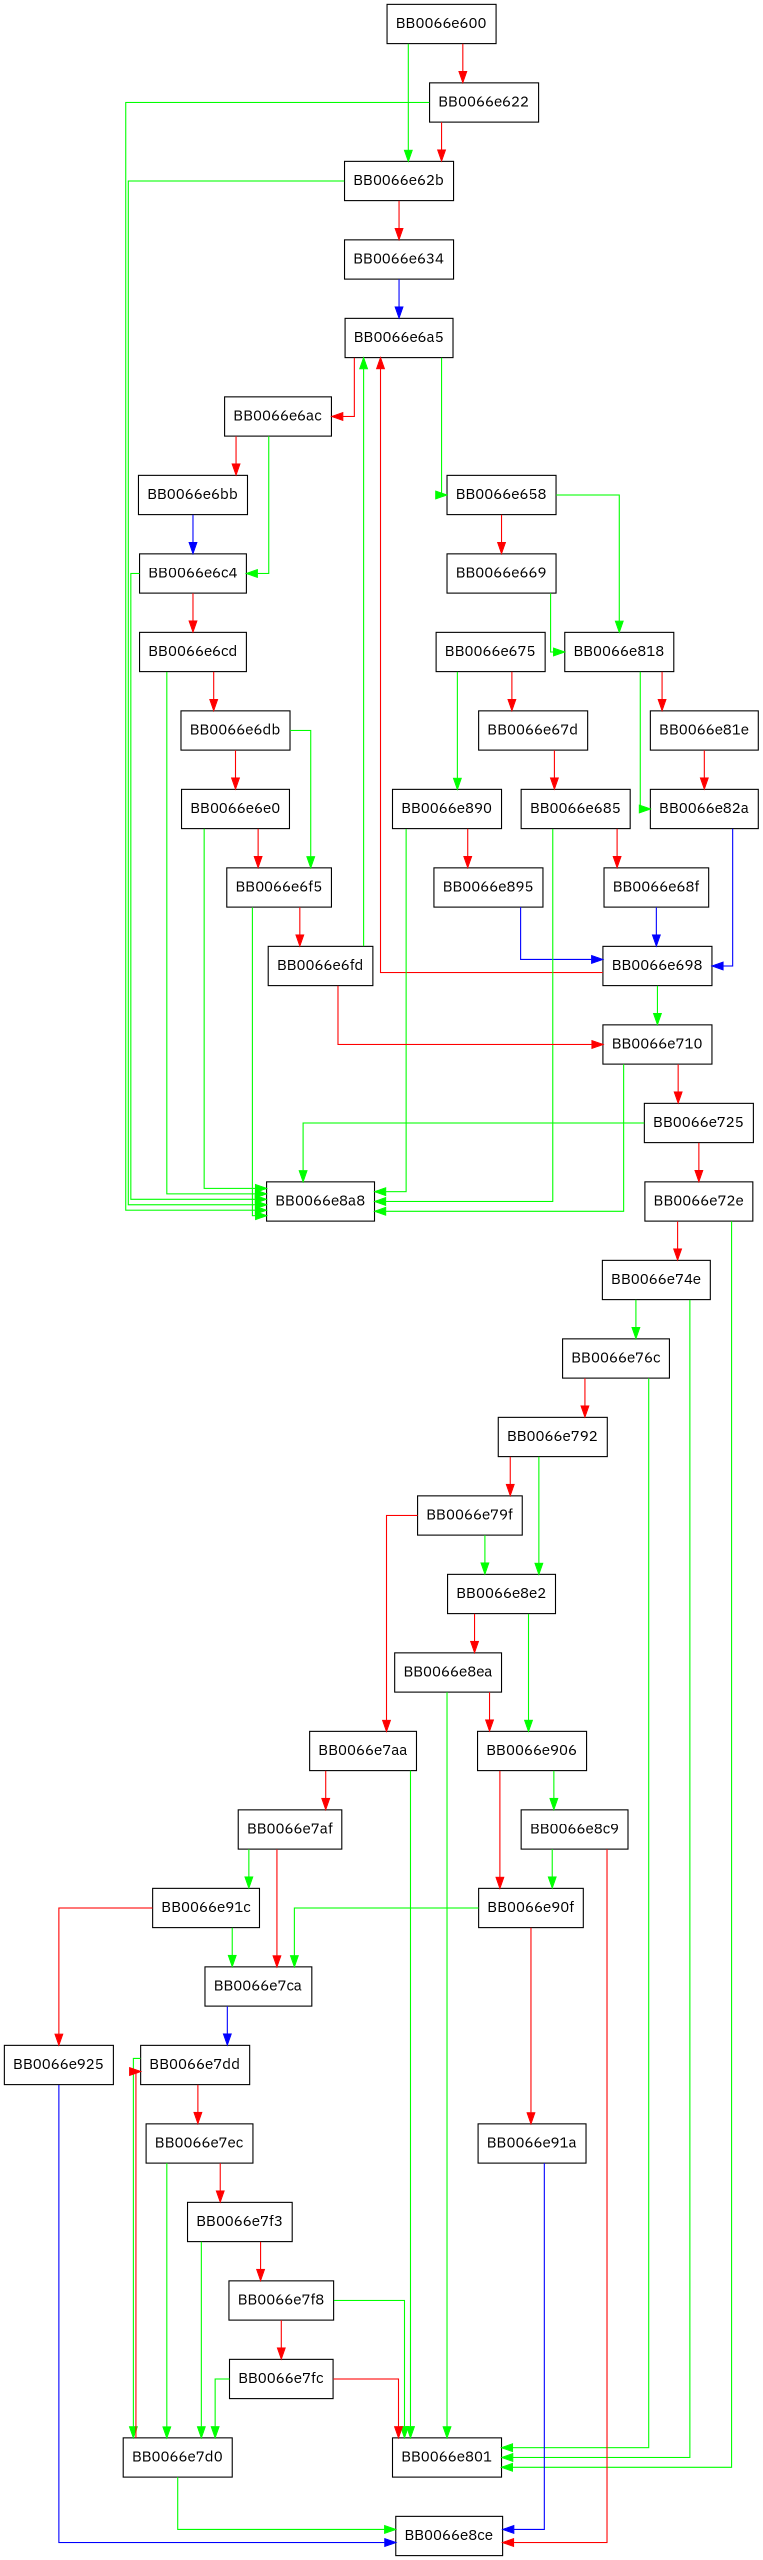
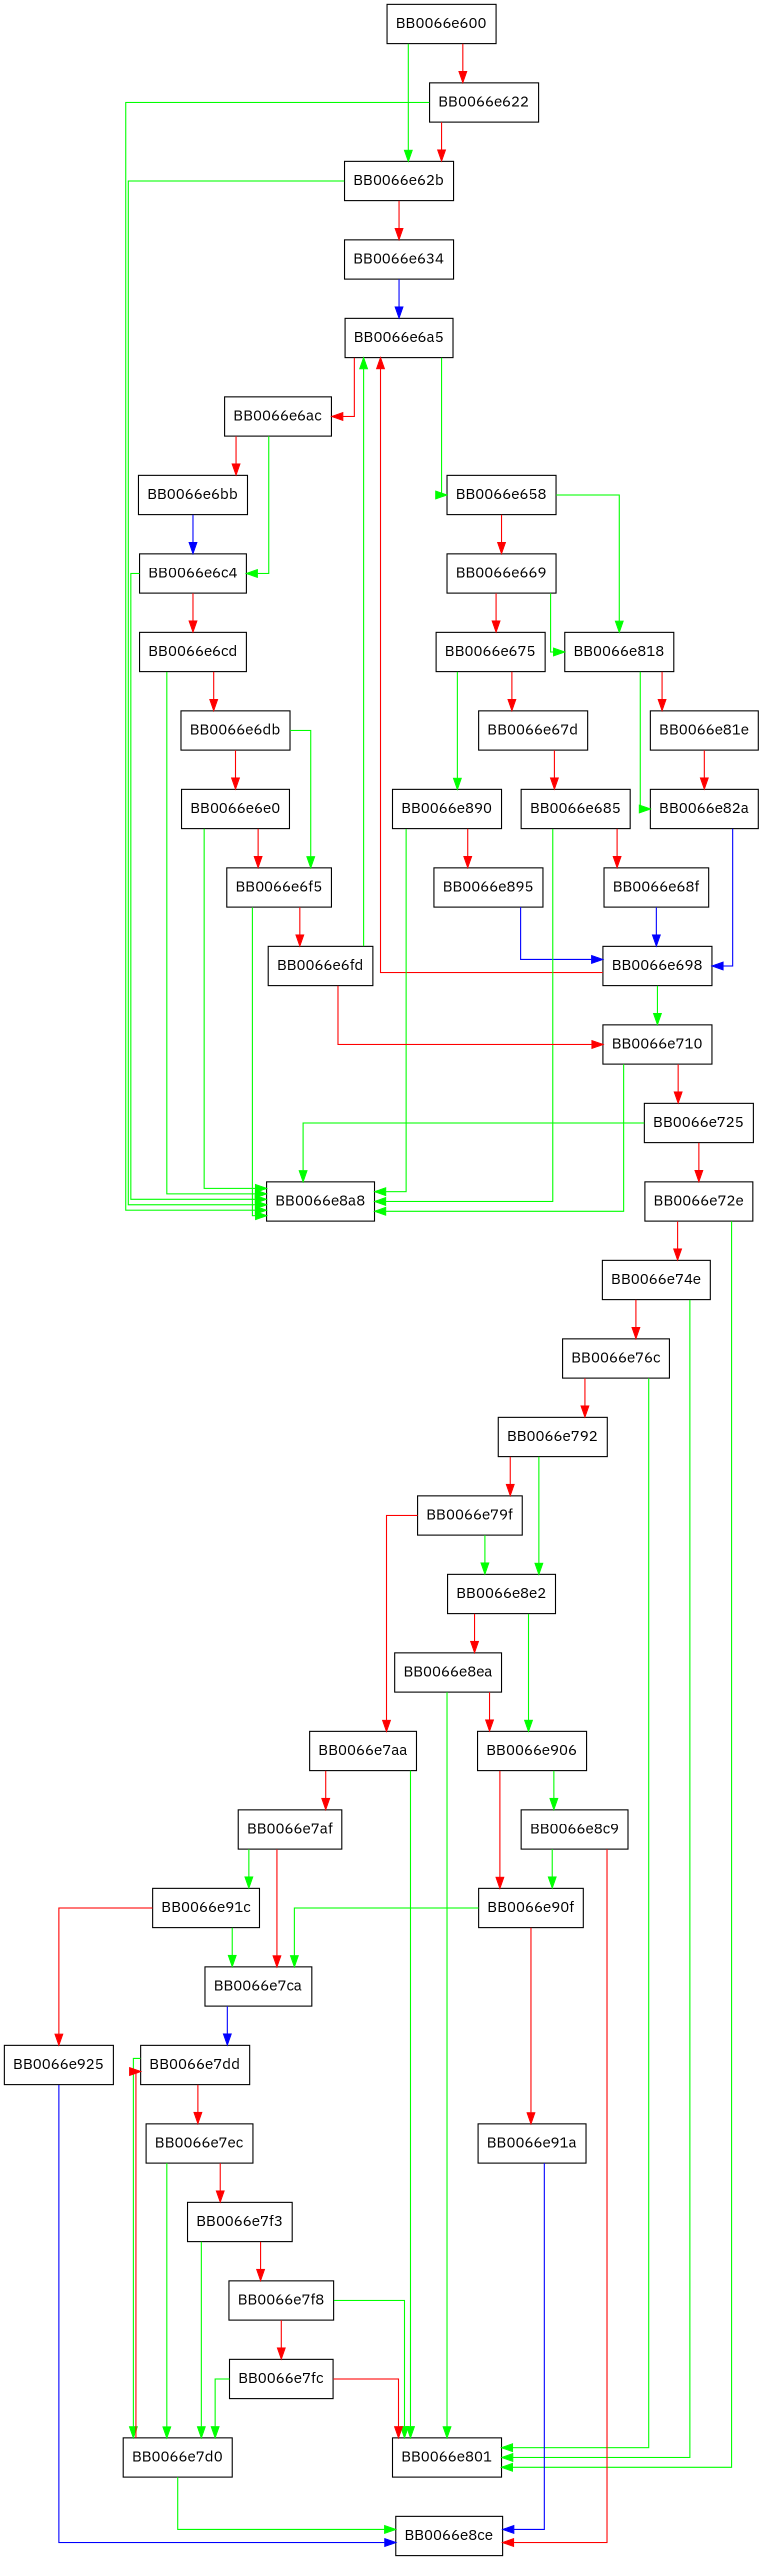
edge "BB0066e669" -> "BB0066e675": added
edge "BB0066e74e" -> "BB0066e76c": color green -> red
